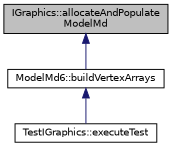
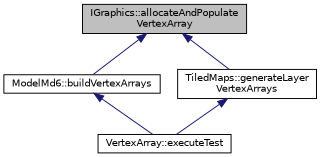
node "IGraphics::allocateAndPopulate ModelMd": label "IGraphics::allocateAndPopulate ModelMd" -> "IGraphics::allocateAndPopulate VertexArray"
node "TiledMaps::generateLayer VertexArrays": added
node "TestIGraphics::executeTest": label "TestIGraphics::executeTest" -> "VertexArray::executeTest"
